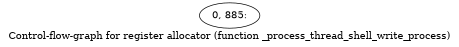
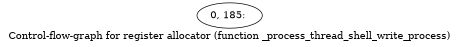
node "0, 885:": label "0, 885:" -> "0, 185:"
